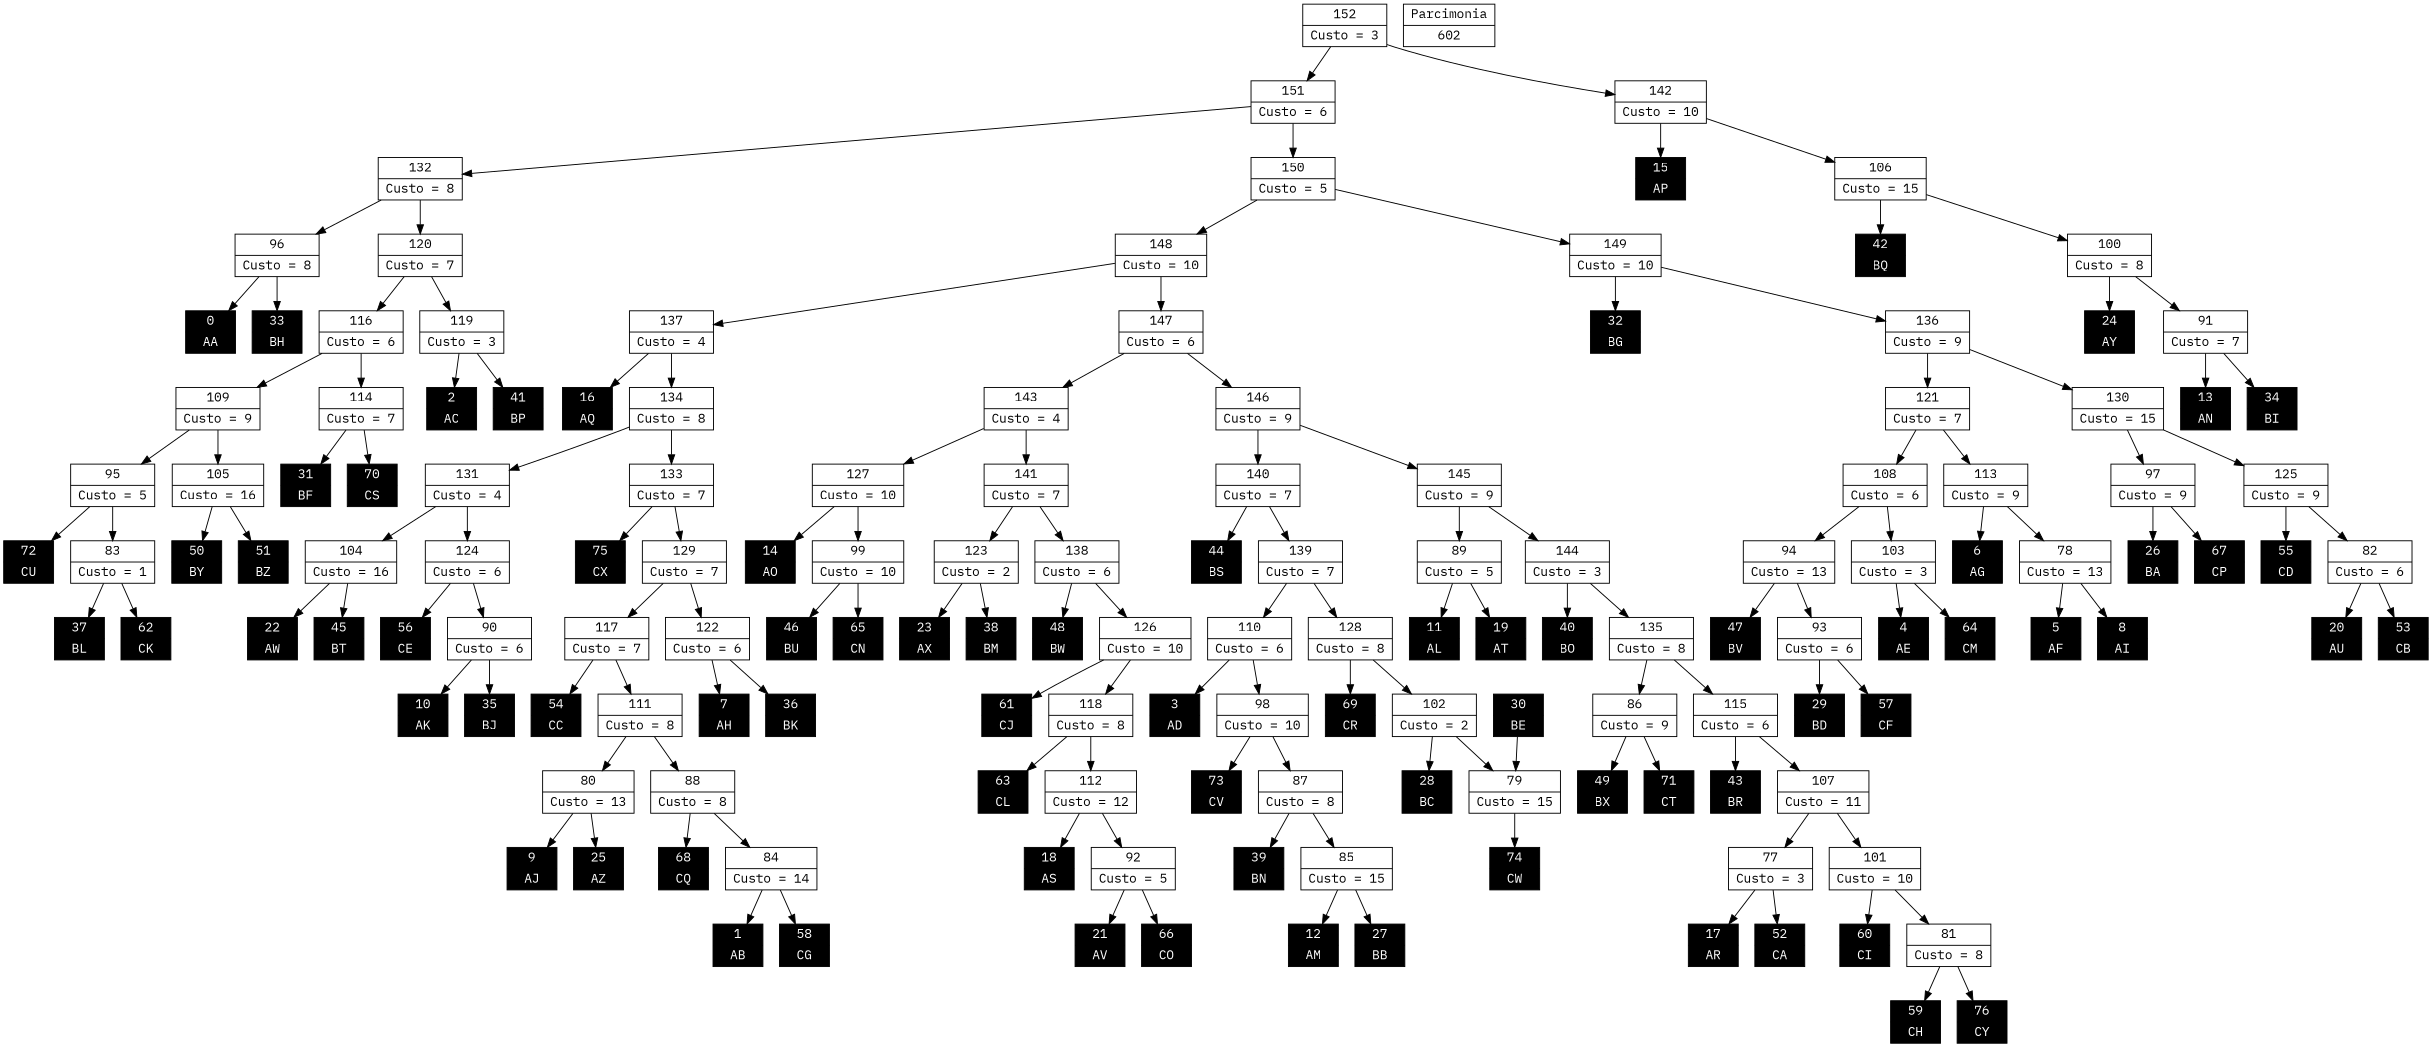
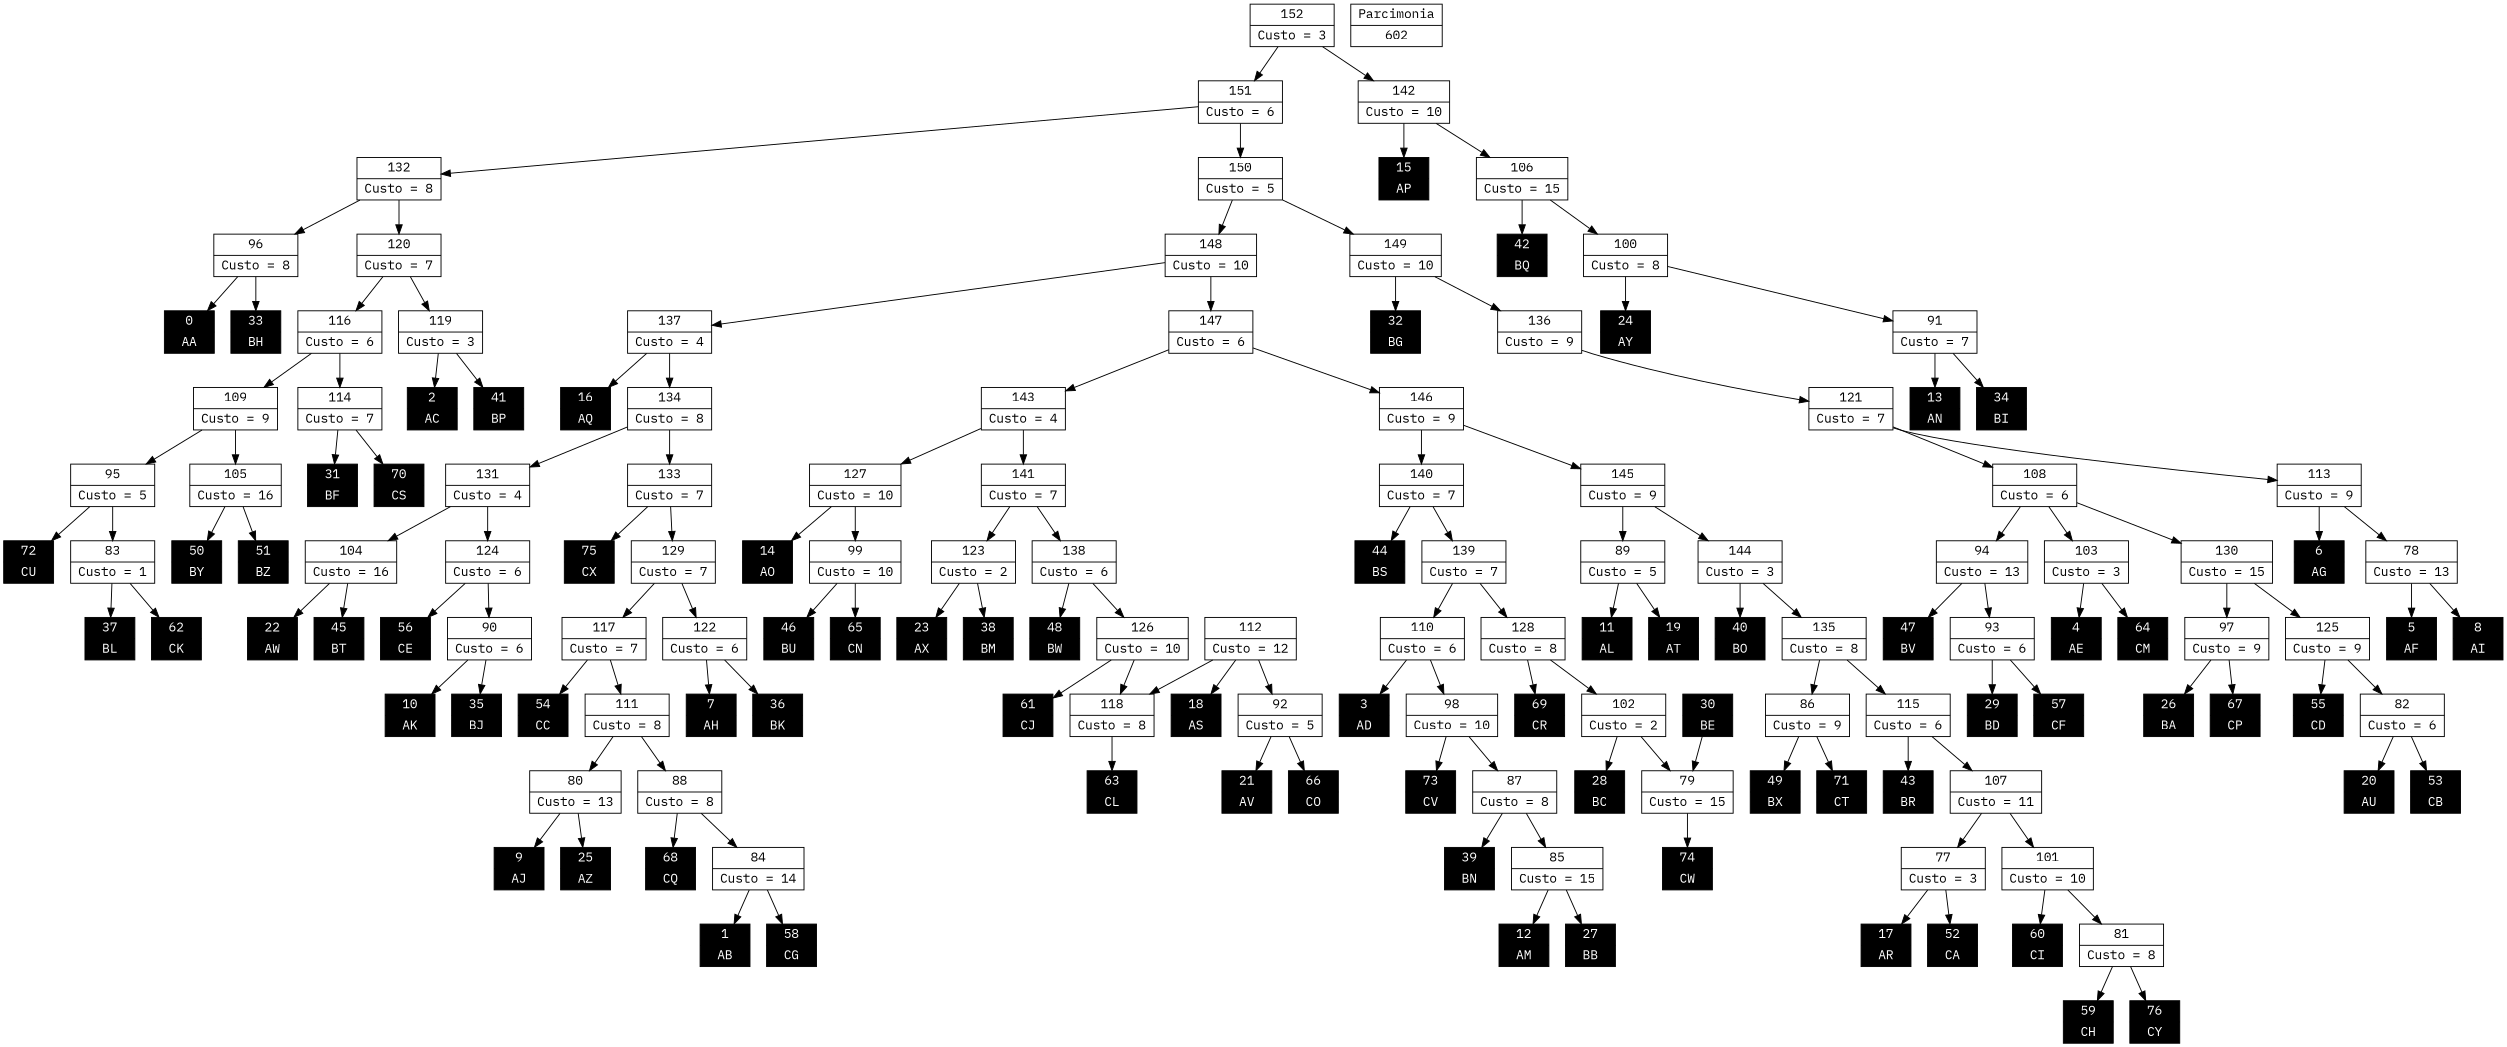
edge "136" -> "130": now "108" -> "130"
edge "118" -> "112": reversed
